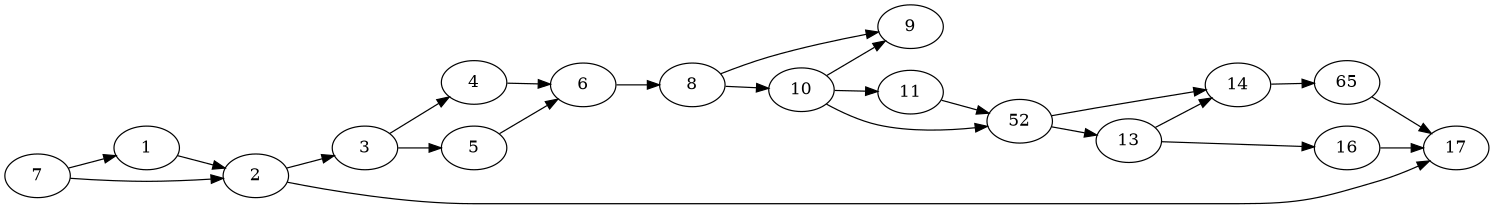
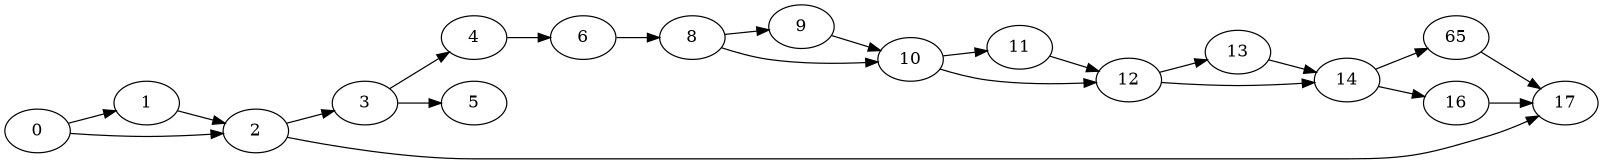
edge "10" -> "9": reversed
edge "5" -> "6": removed
node "52": label "52" -> "12"
edge "13" -> "16": now "14" -> "16"
node "7": label "7" -> "0"
